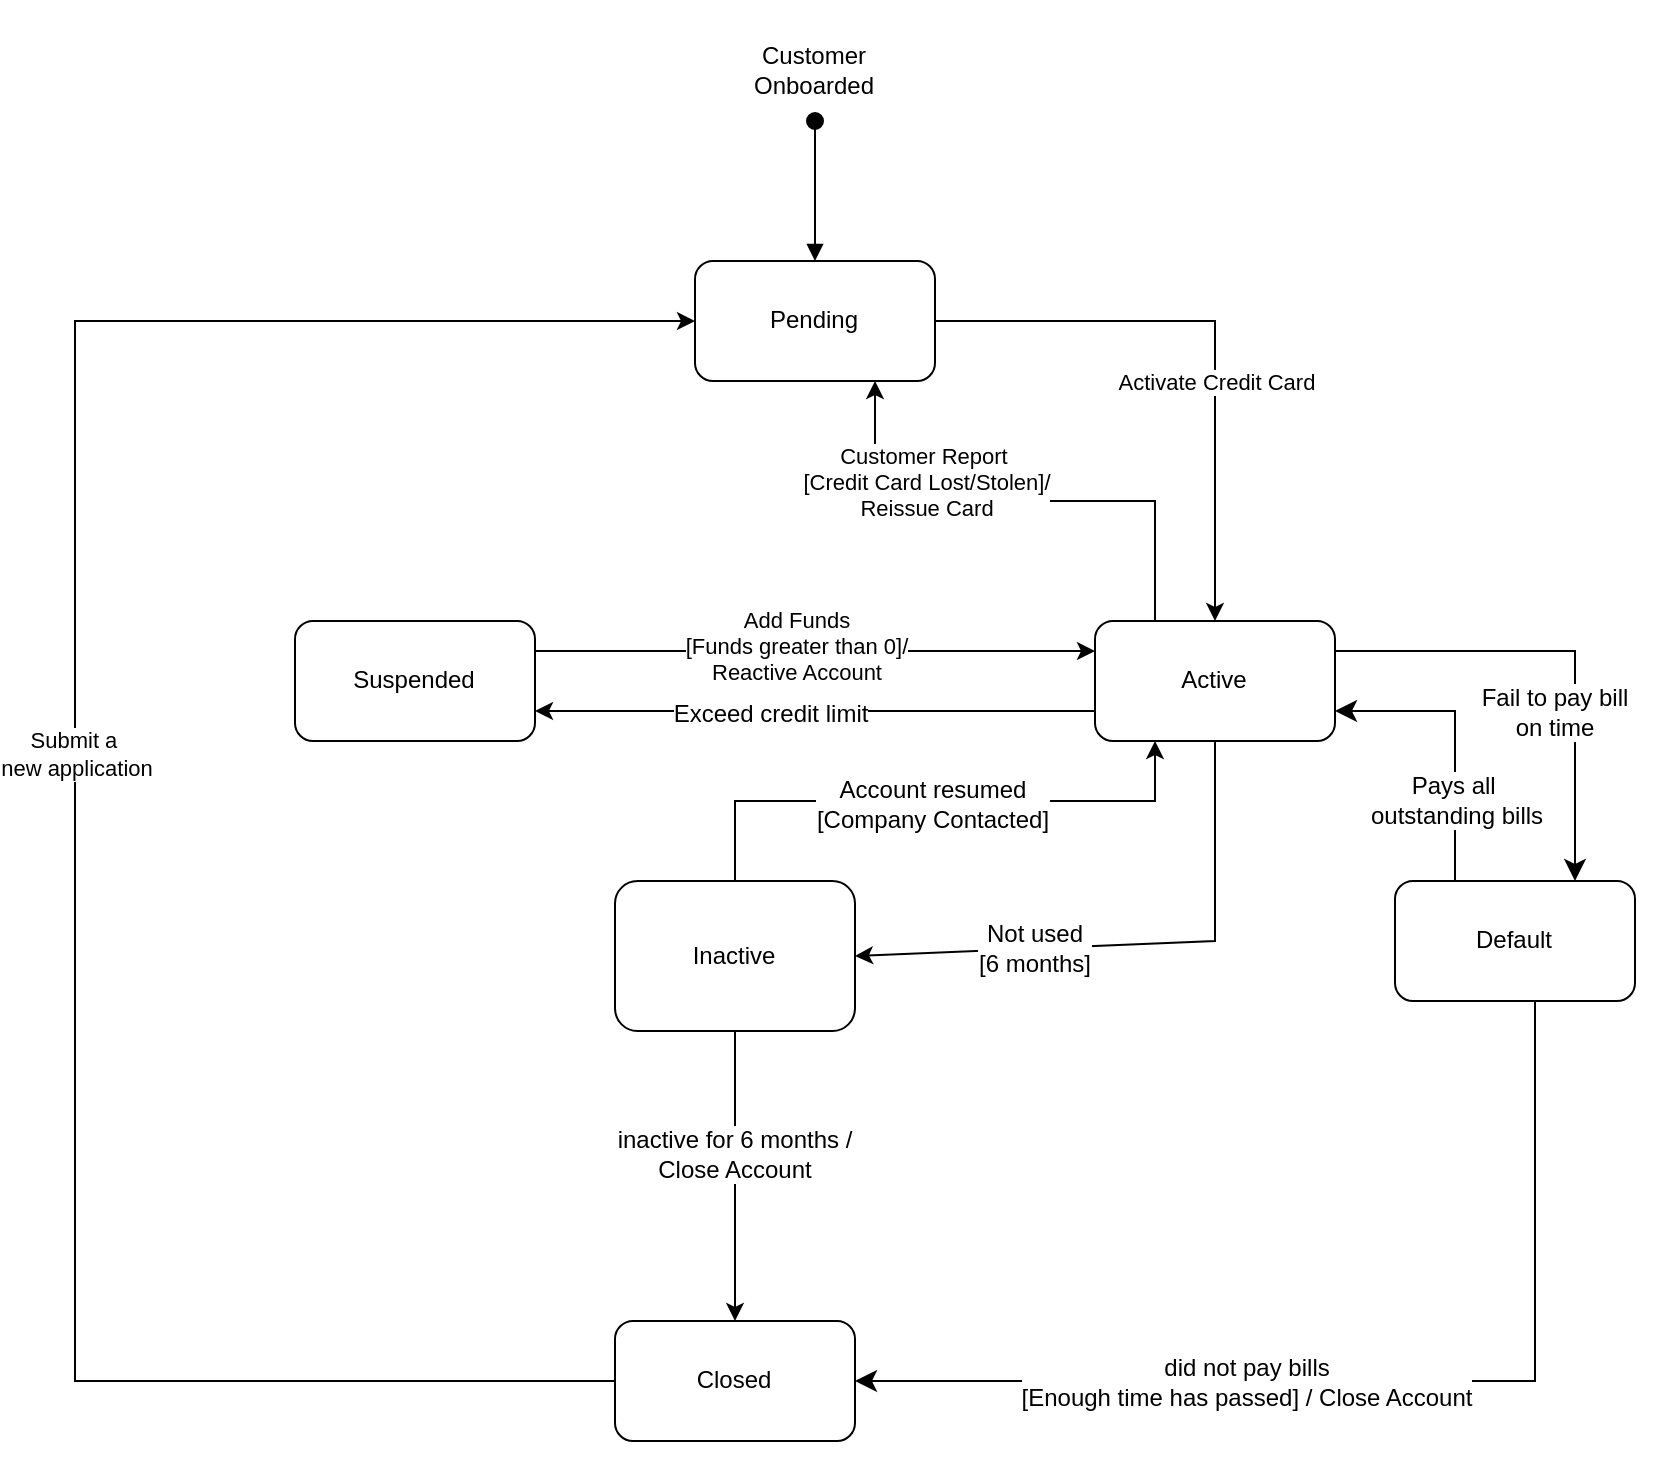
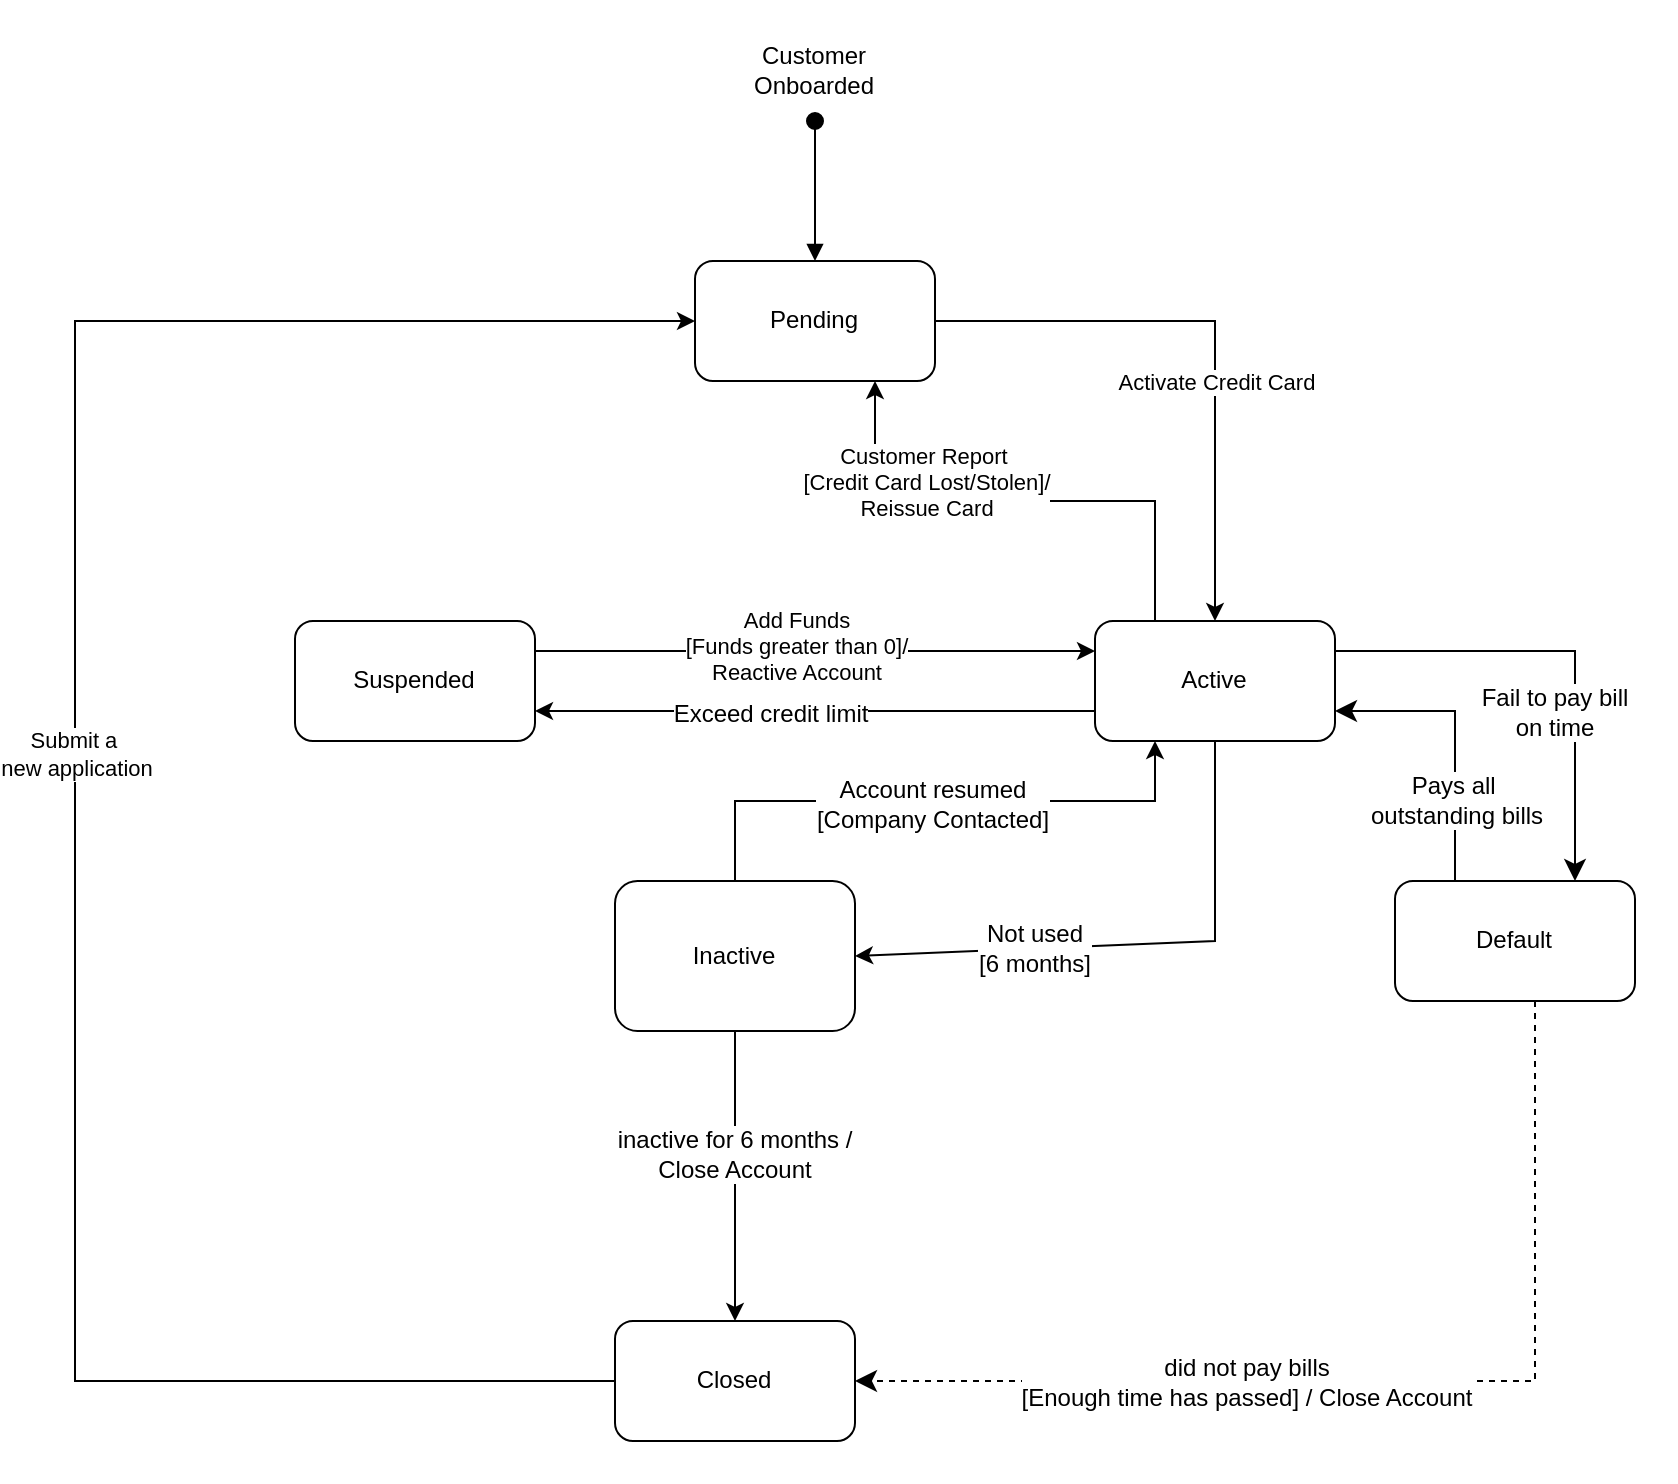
edge "Default" -> "Closed": style solid -> dashed
